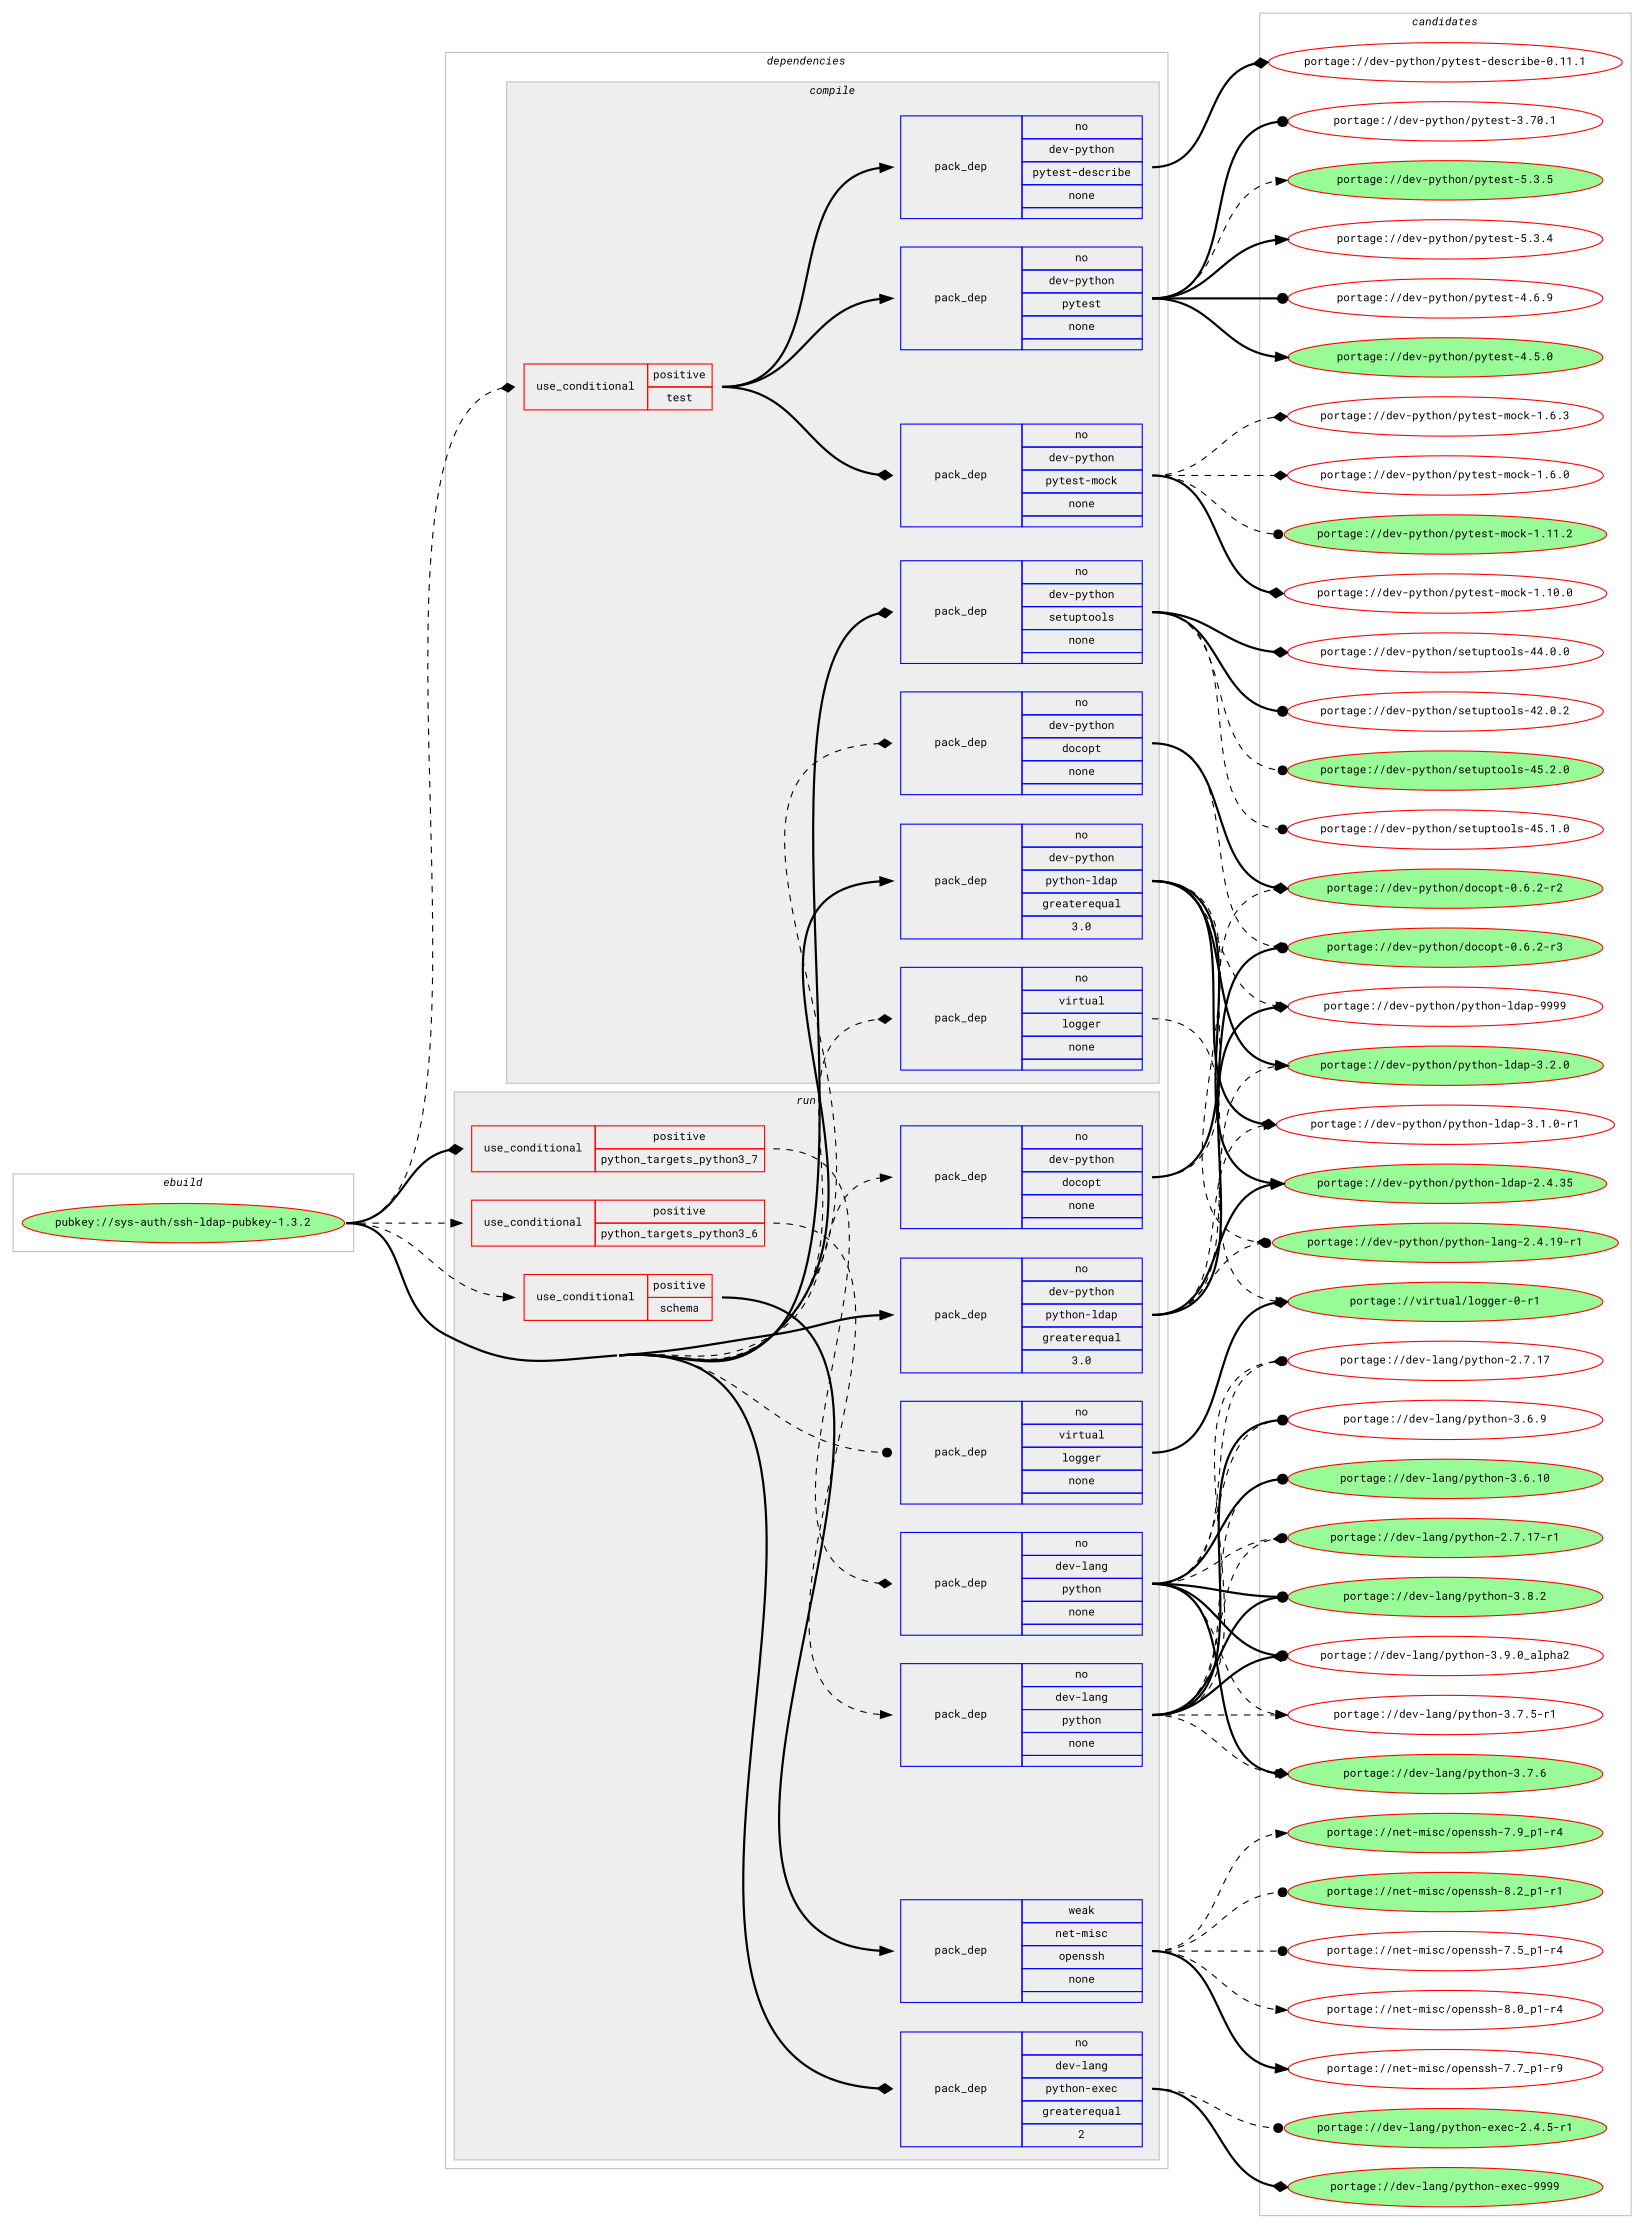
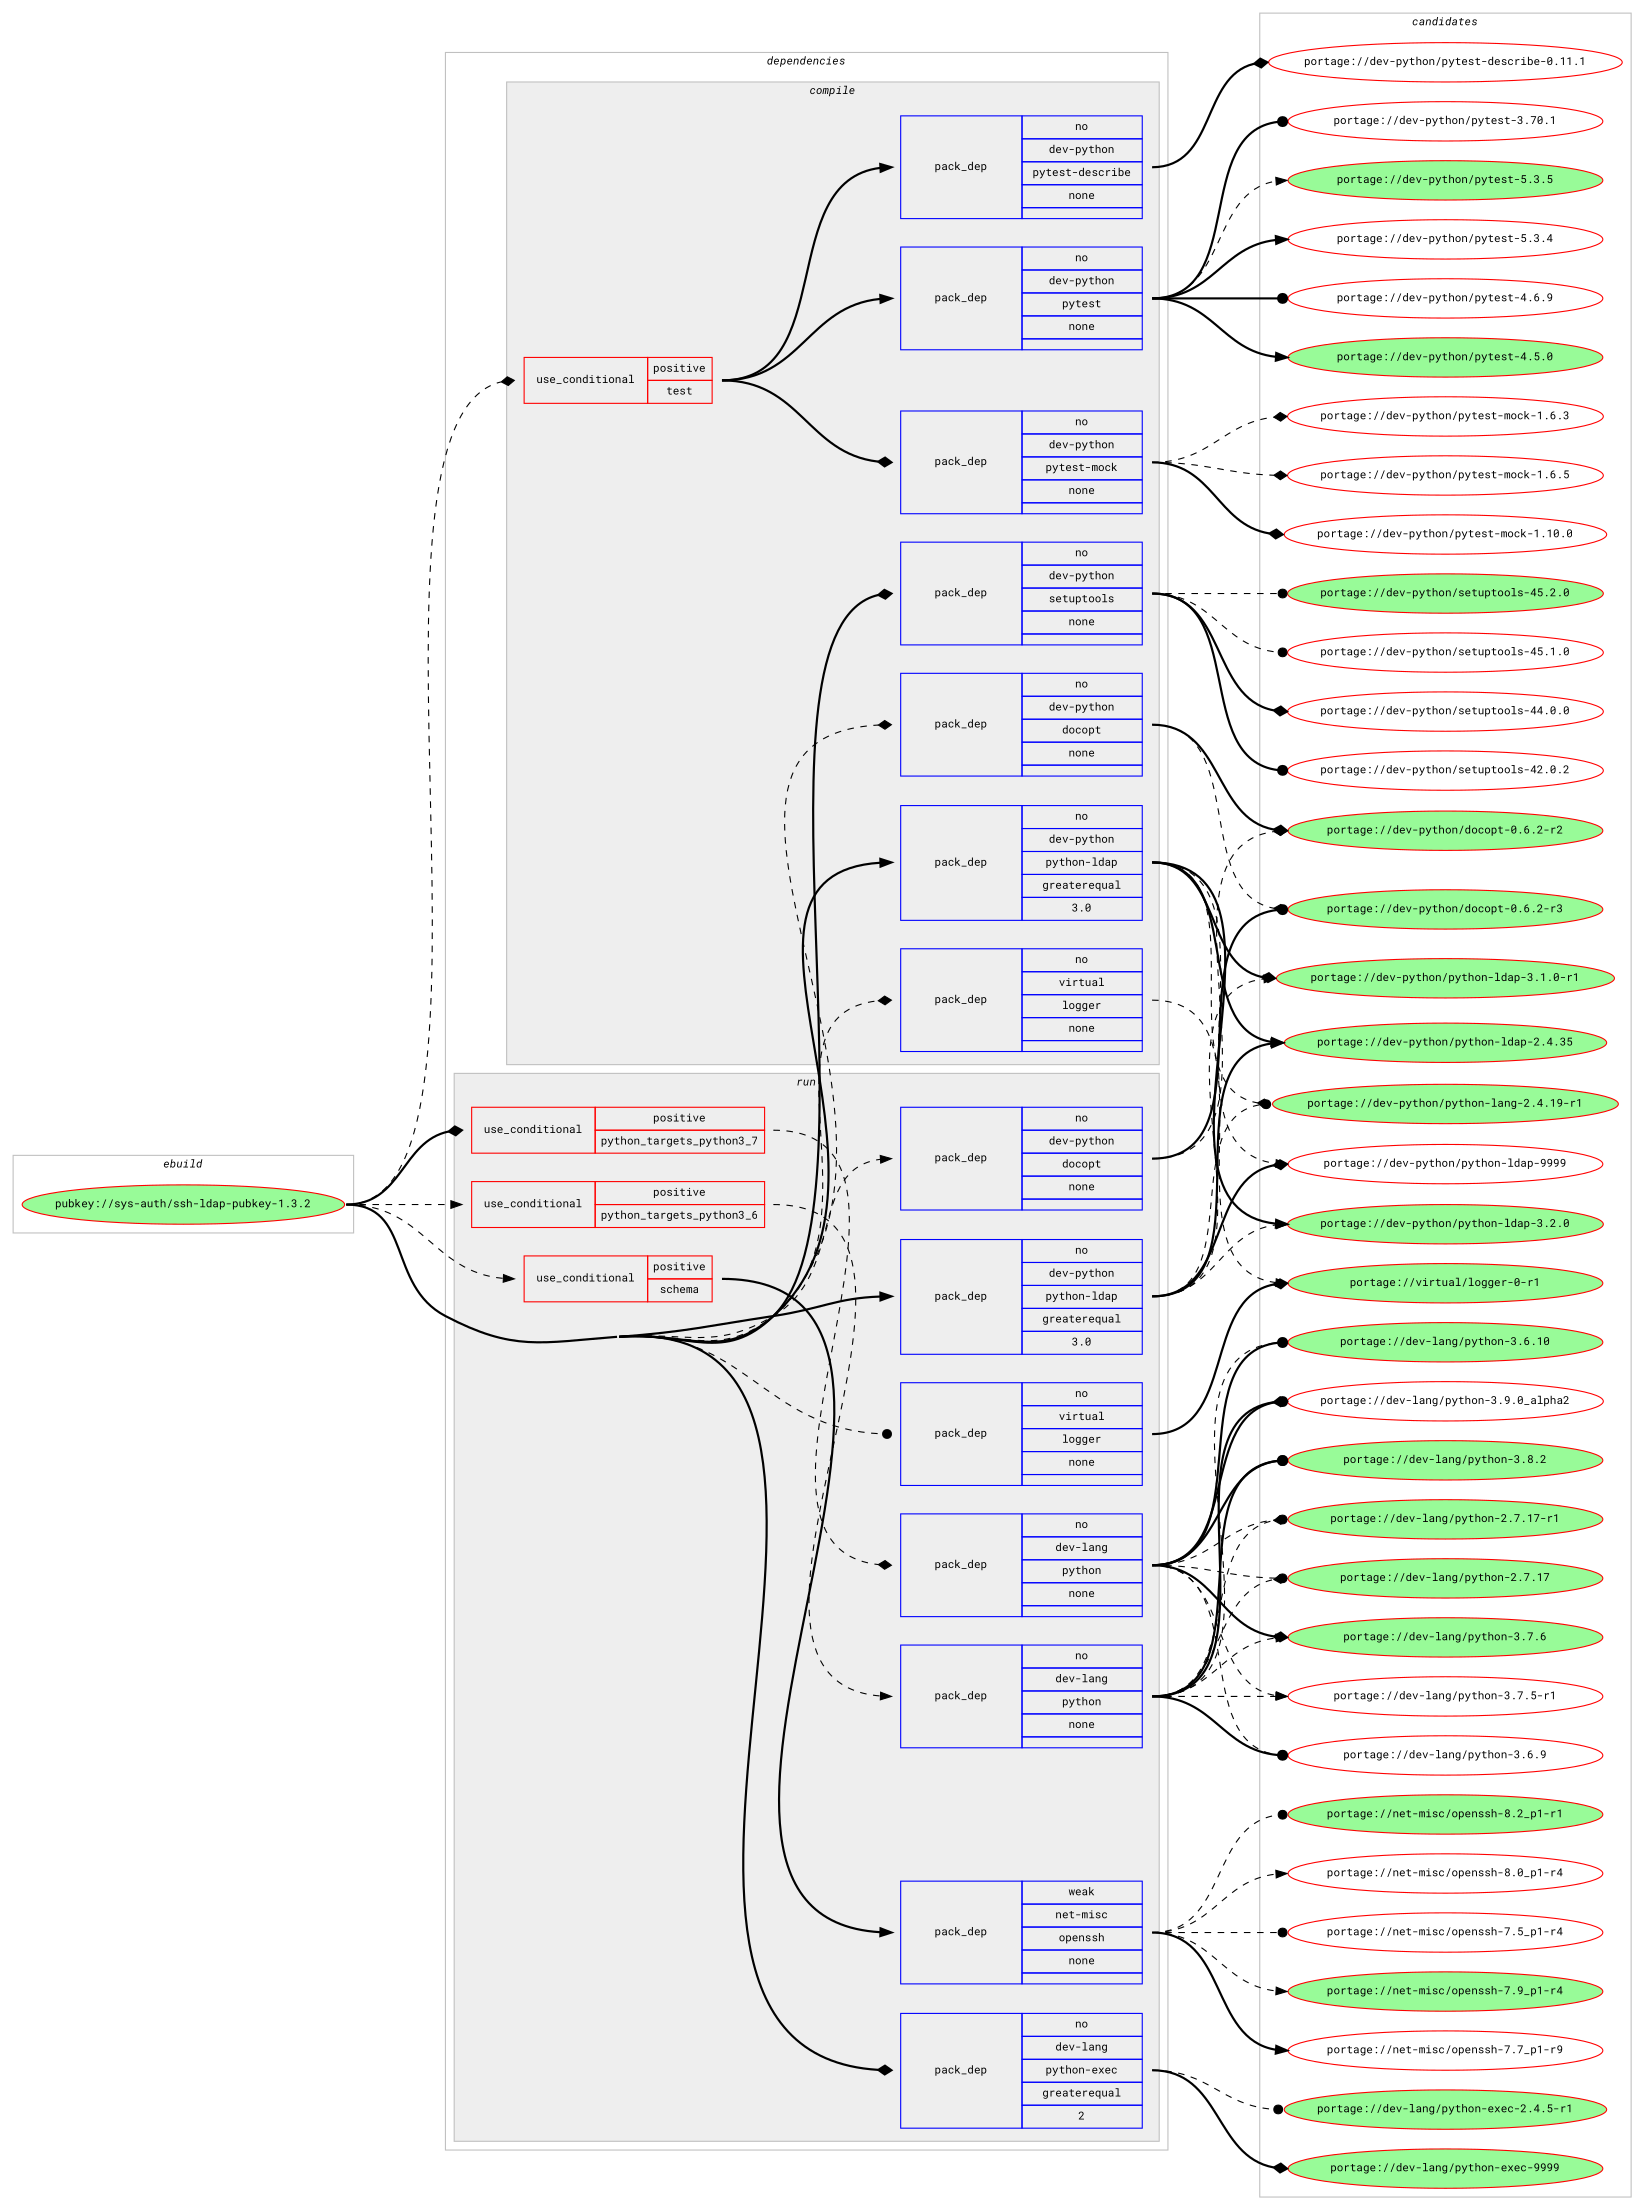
node "portage://dev-python/pytest-mock-1.6.0": label "portage://dev-python/pytest-mock-1.6.0" -> "portage://dev-python/pytest-mock-1.6.5"
node "portage://dev-python/pytest-mock-1.11.2": removed
node "portage://dev-python/python-ldap-3.1.0-r1": fillcolor white -> palegreen
node "portage://dev-lang/python-2.7.17": fillcolor white -> palegreen
